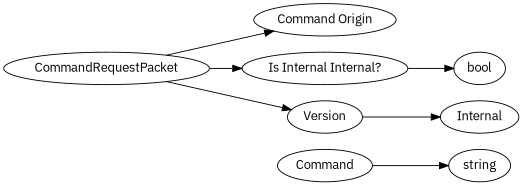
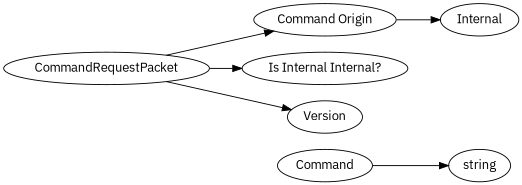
node "bool": removed
edge "Version" -> "Internal": now "Command Origin" -> "Internal"
